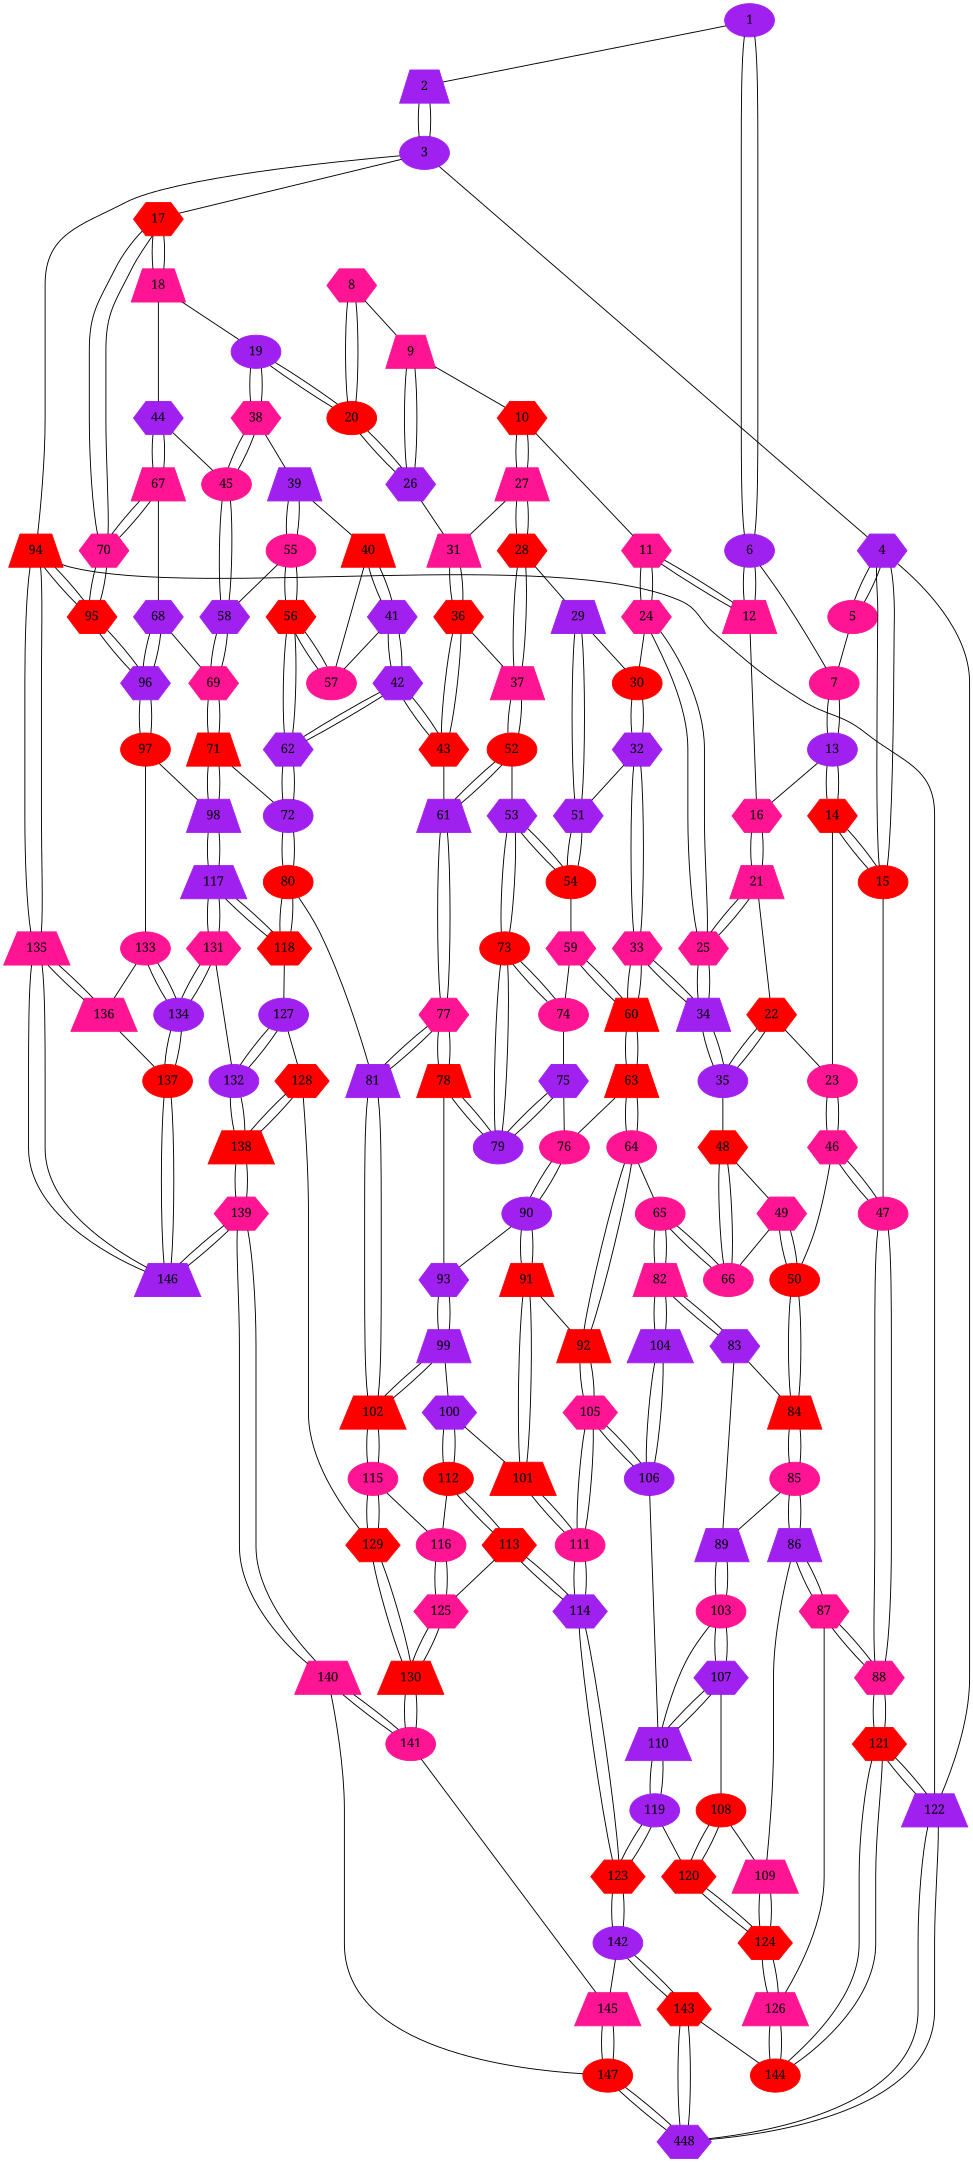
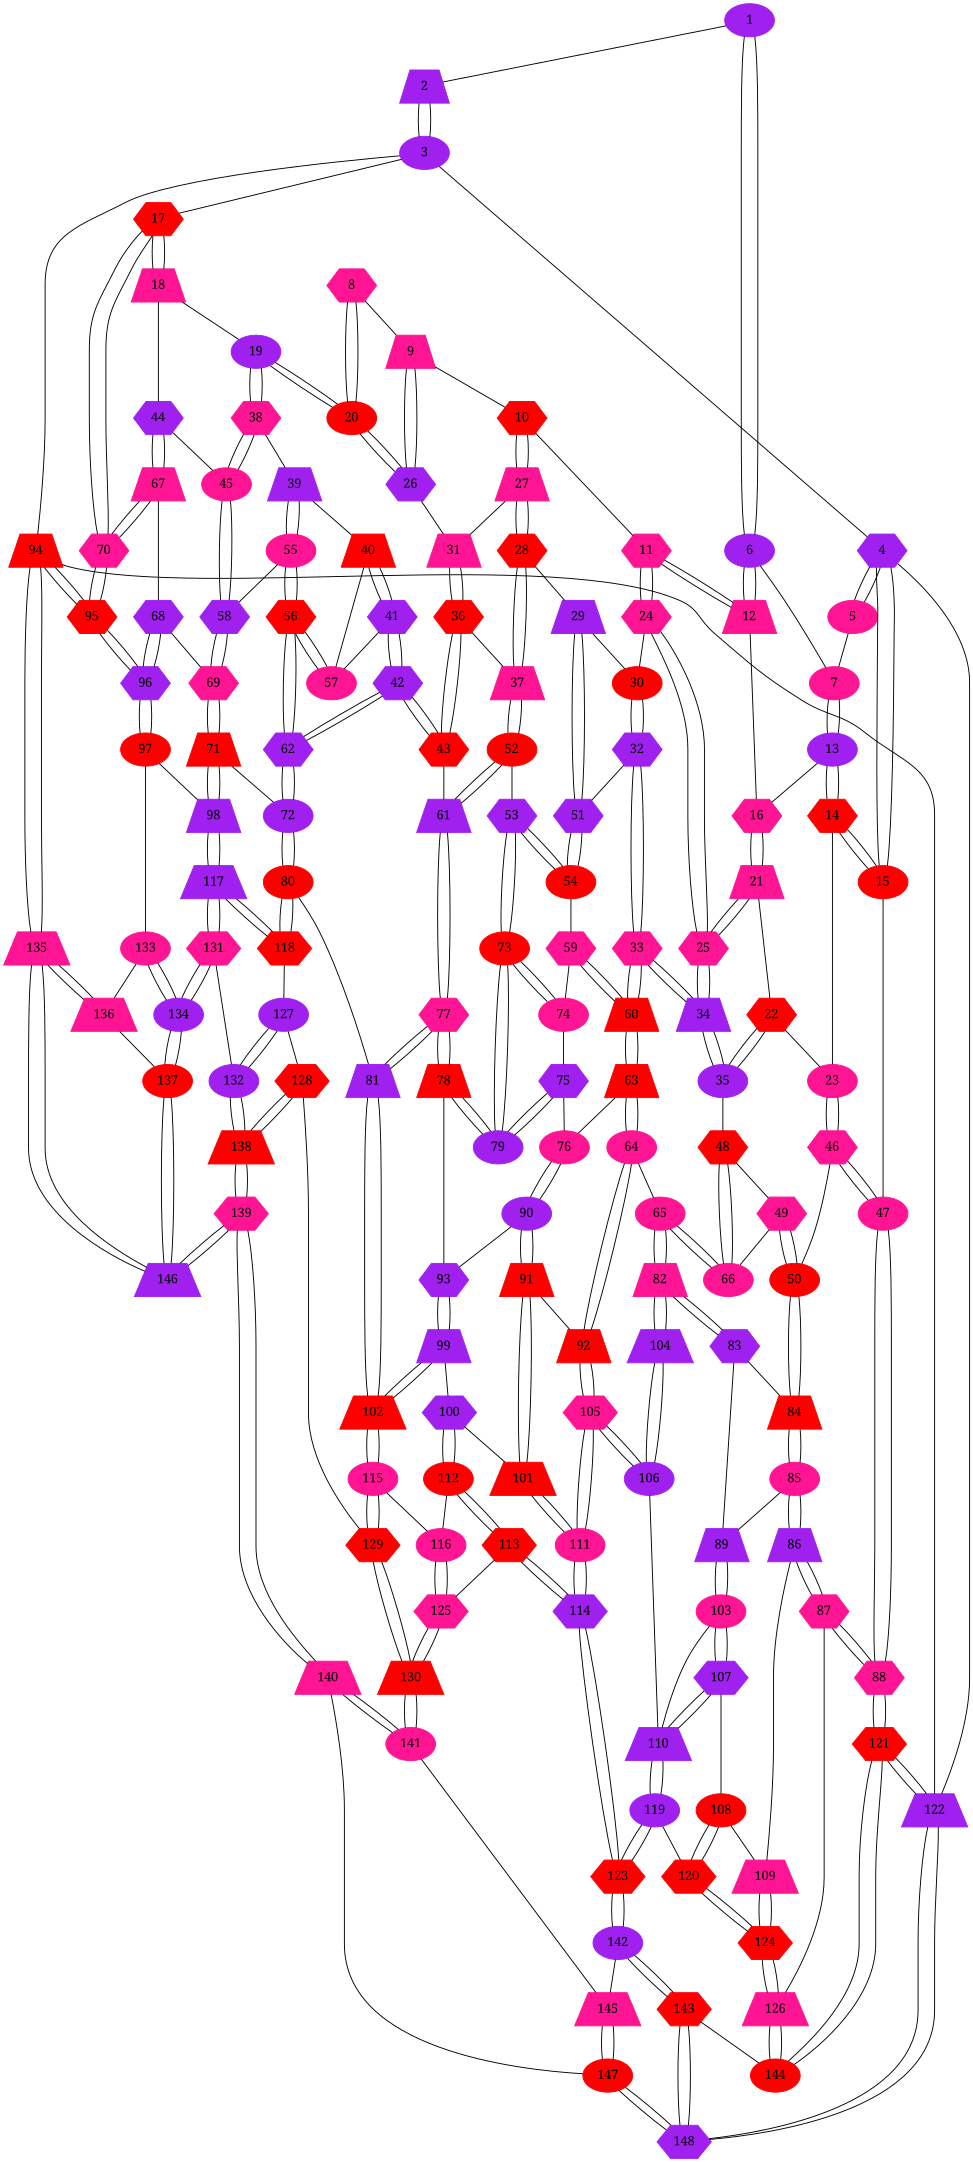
node "448": label "448" -> "148"
